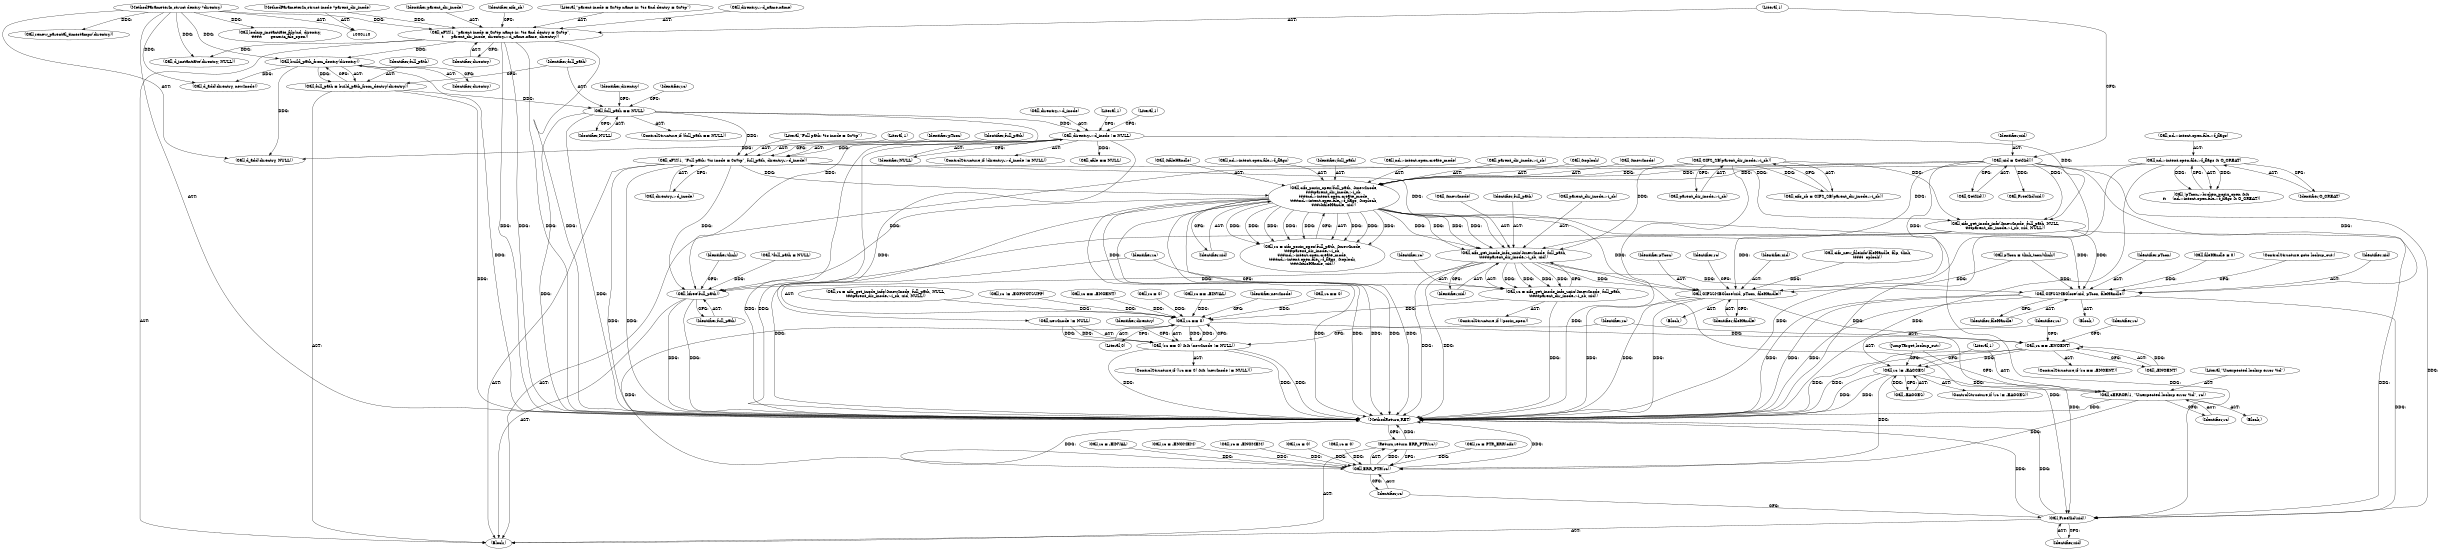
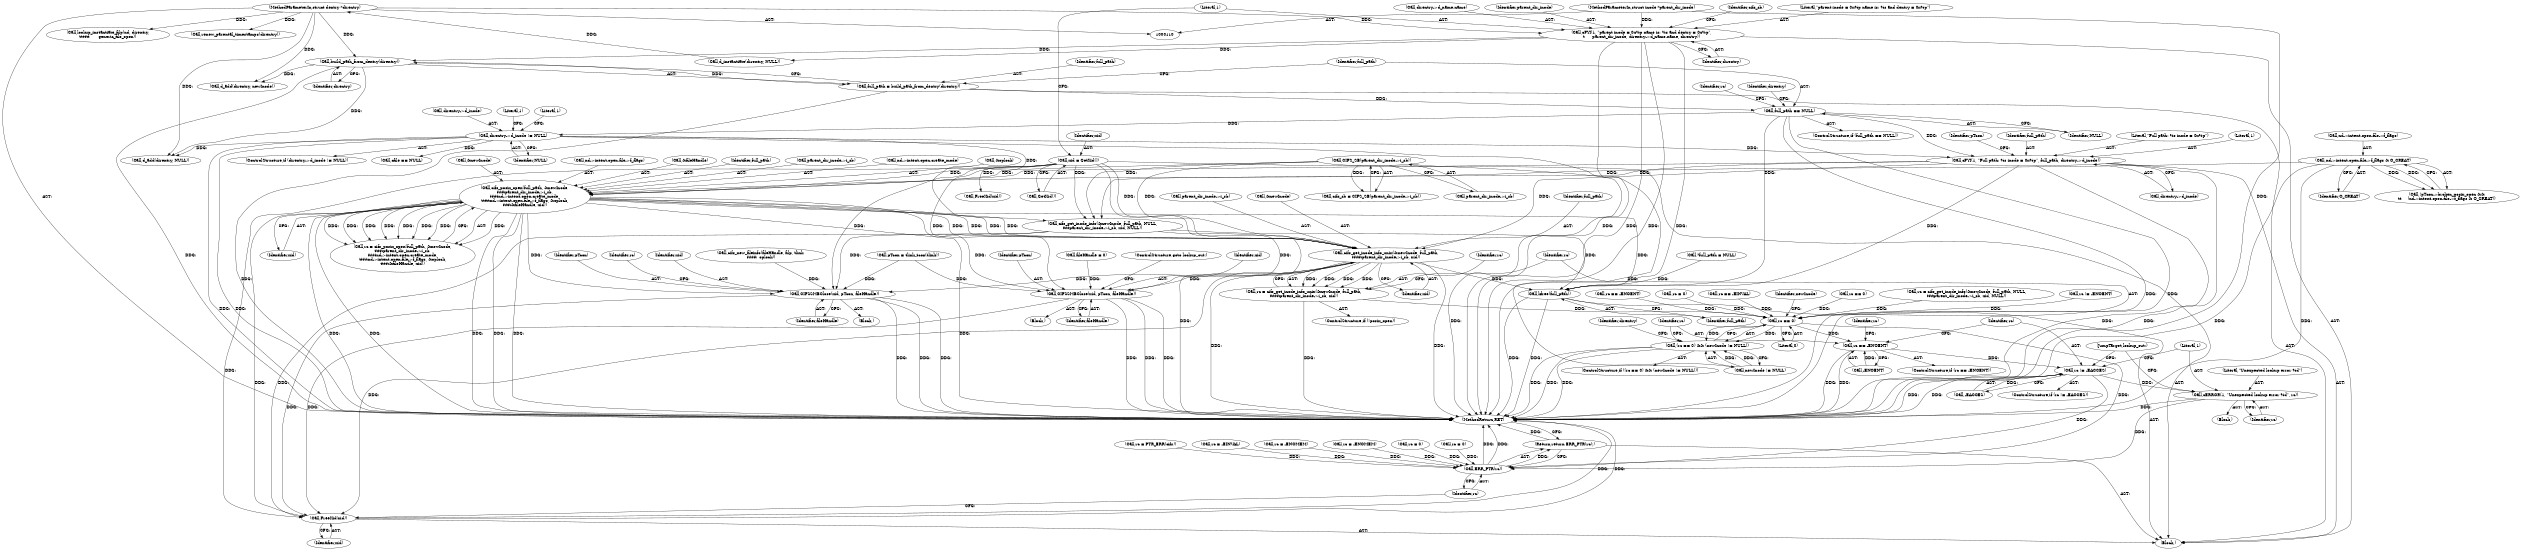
edge "(MethodParameterIn,struct dentry *direntry)" -> "(Call,d_instantiate(direntry, NULL))": reversed
edge "(MethodParameterIn,struct dentry *direntry)" -> "(Call,d_add(direntry, NULL))": label "AST: " -> "DDG: "
edge "(MethodParameterIn,struct inode *parent_dir_inode)" -> "(MethodReturn,RET)": added, label "DDG:"
node "(Identifier,tlink)": removed
node "(Call,rc != -EOPNOTSUPP)": label "(Call,rc != -EOPNOTSUPP)" -> "(Call,rc != -ENOENT)"
edge "(Call,(rc == 0) && (newInode != NULL))" -> "(Call,newInode != NULL)": added, label "CFG:"
